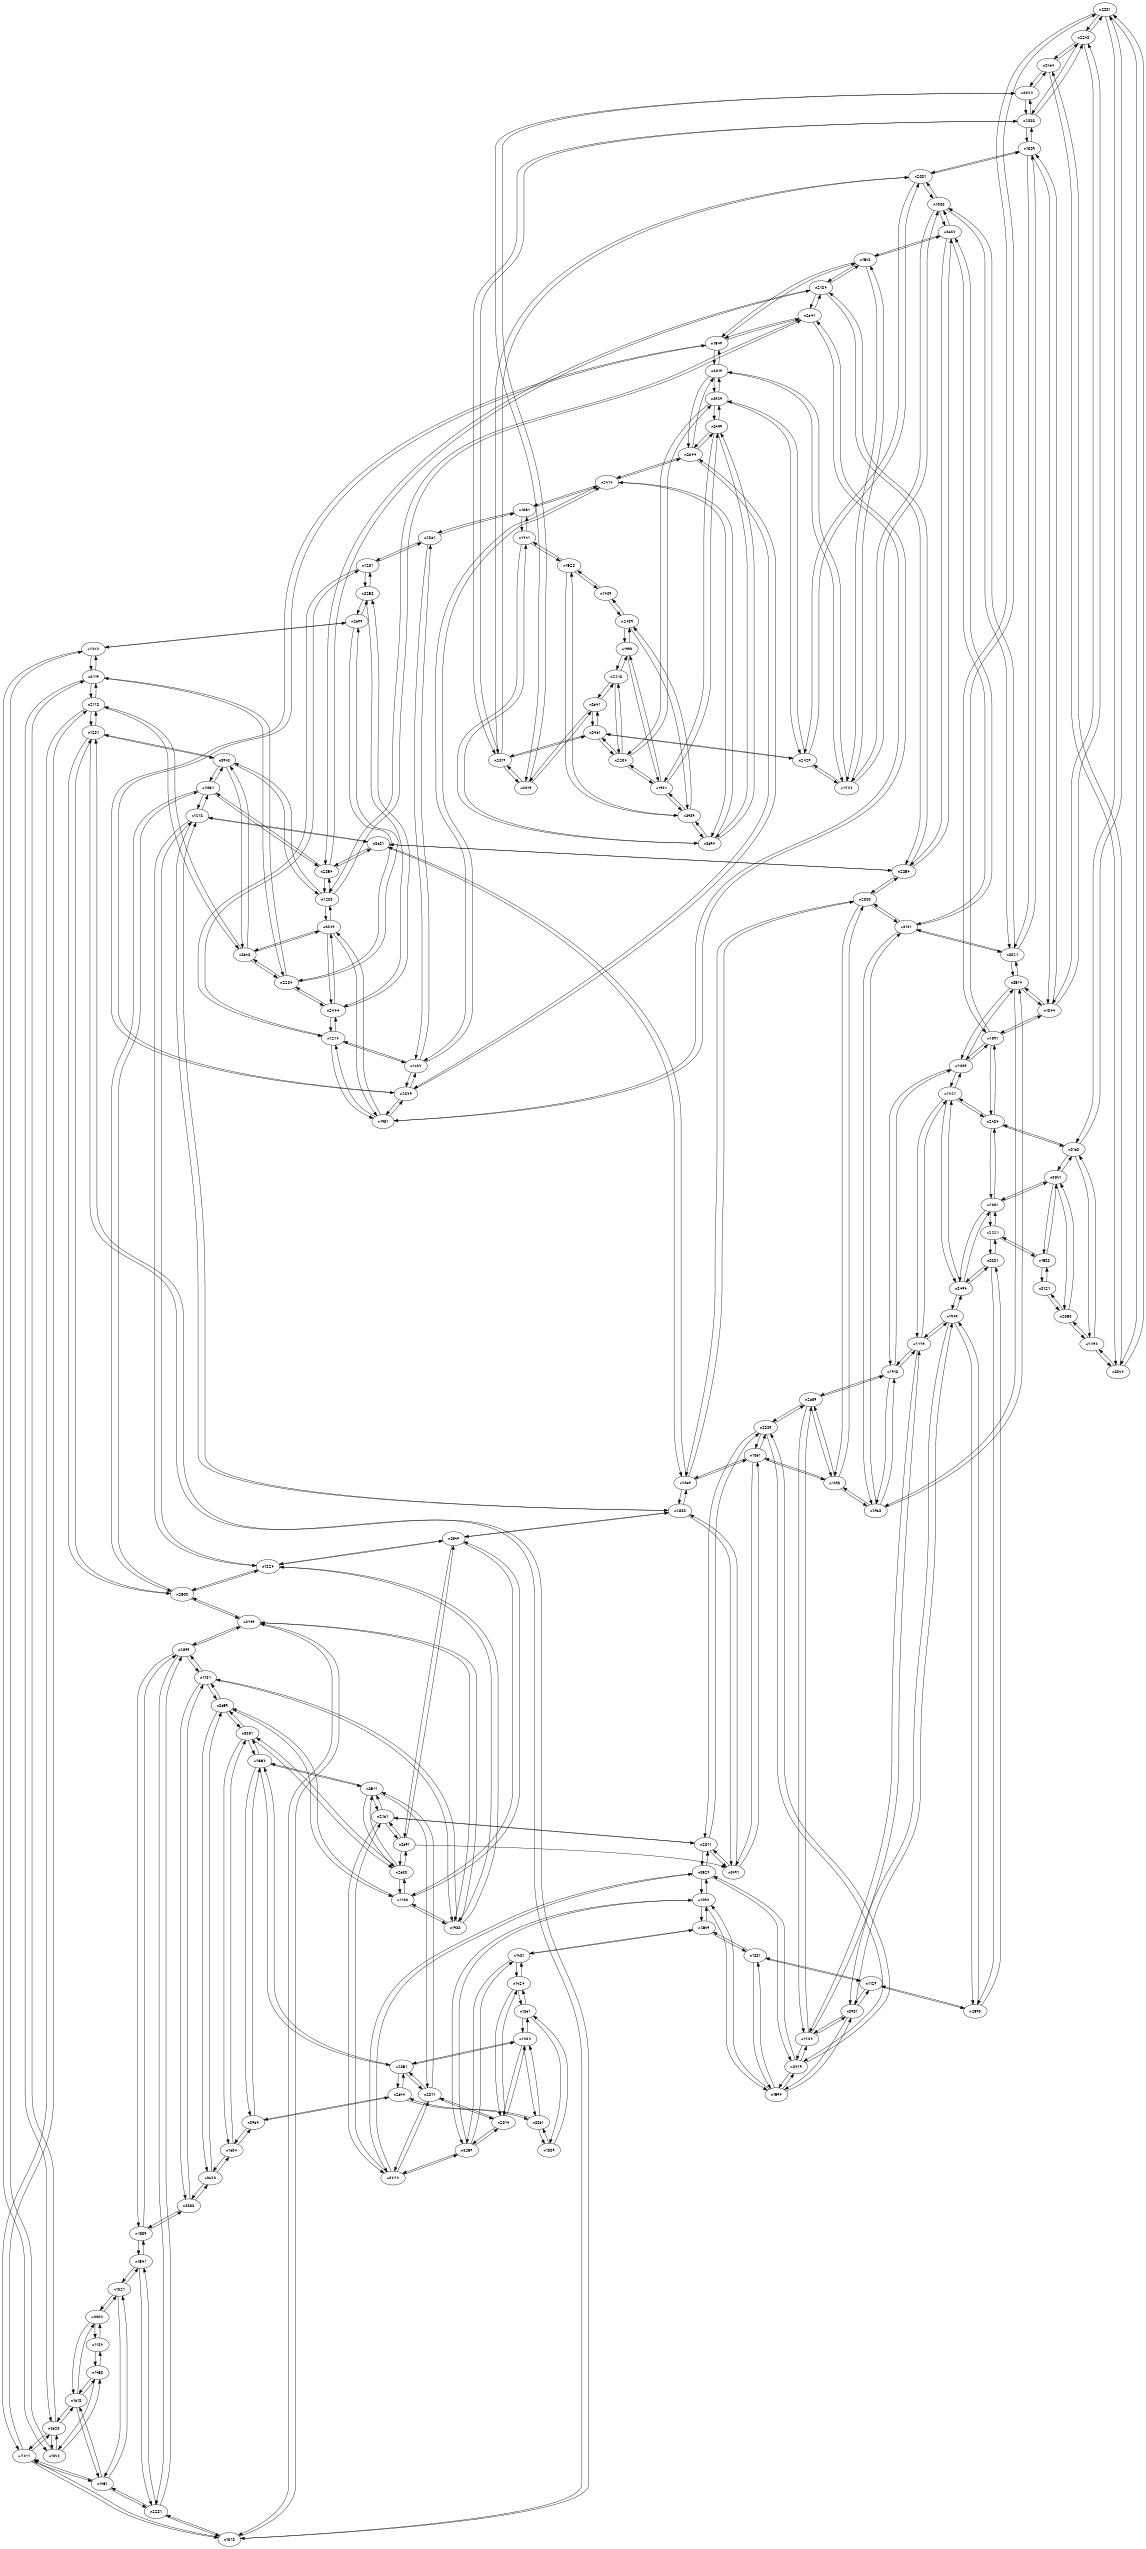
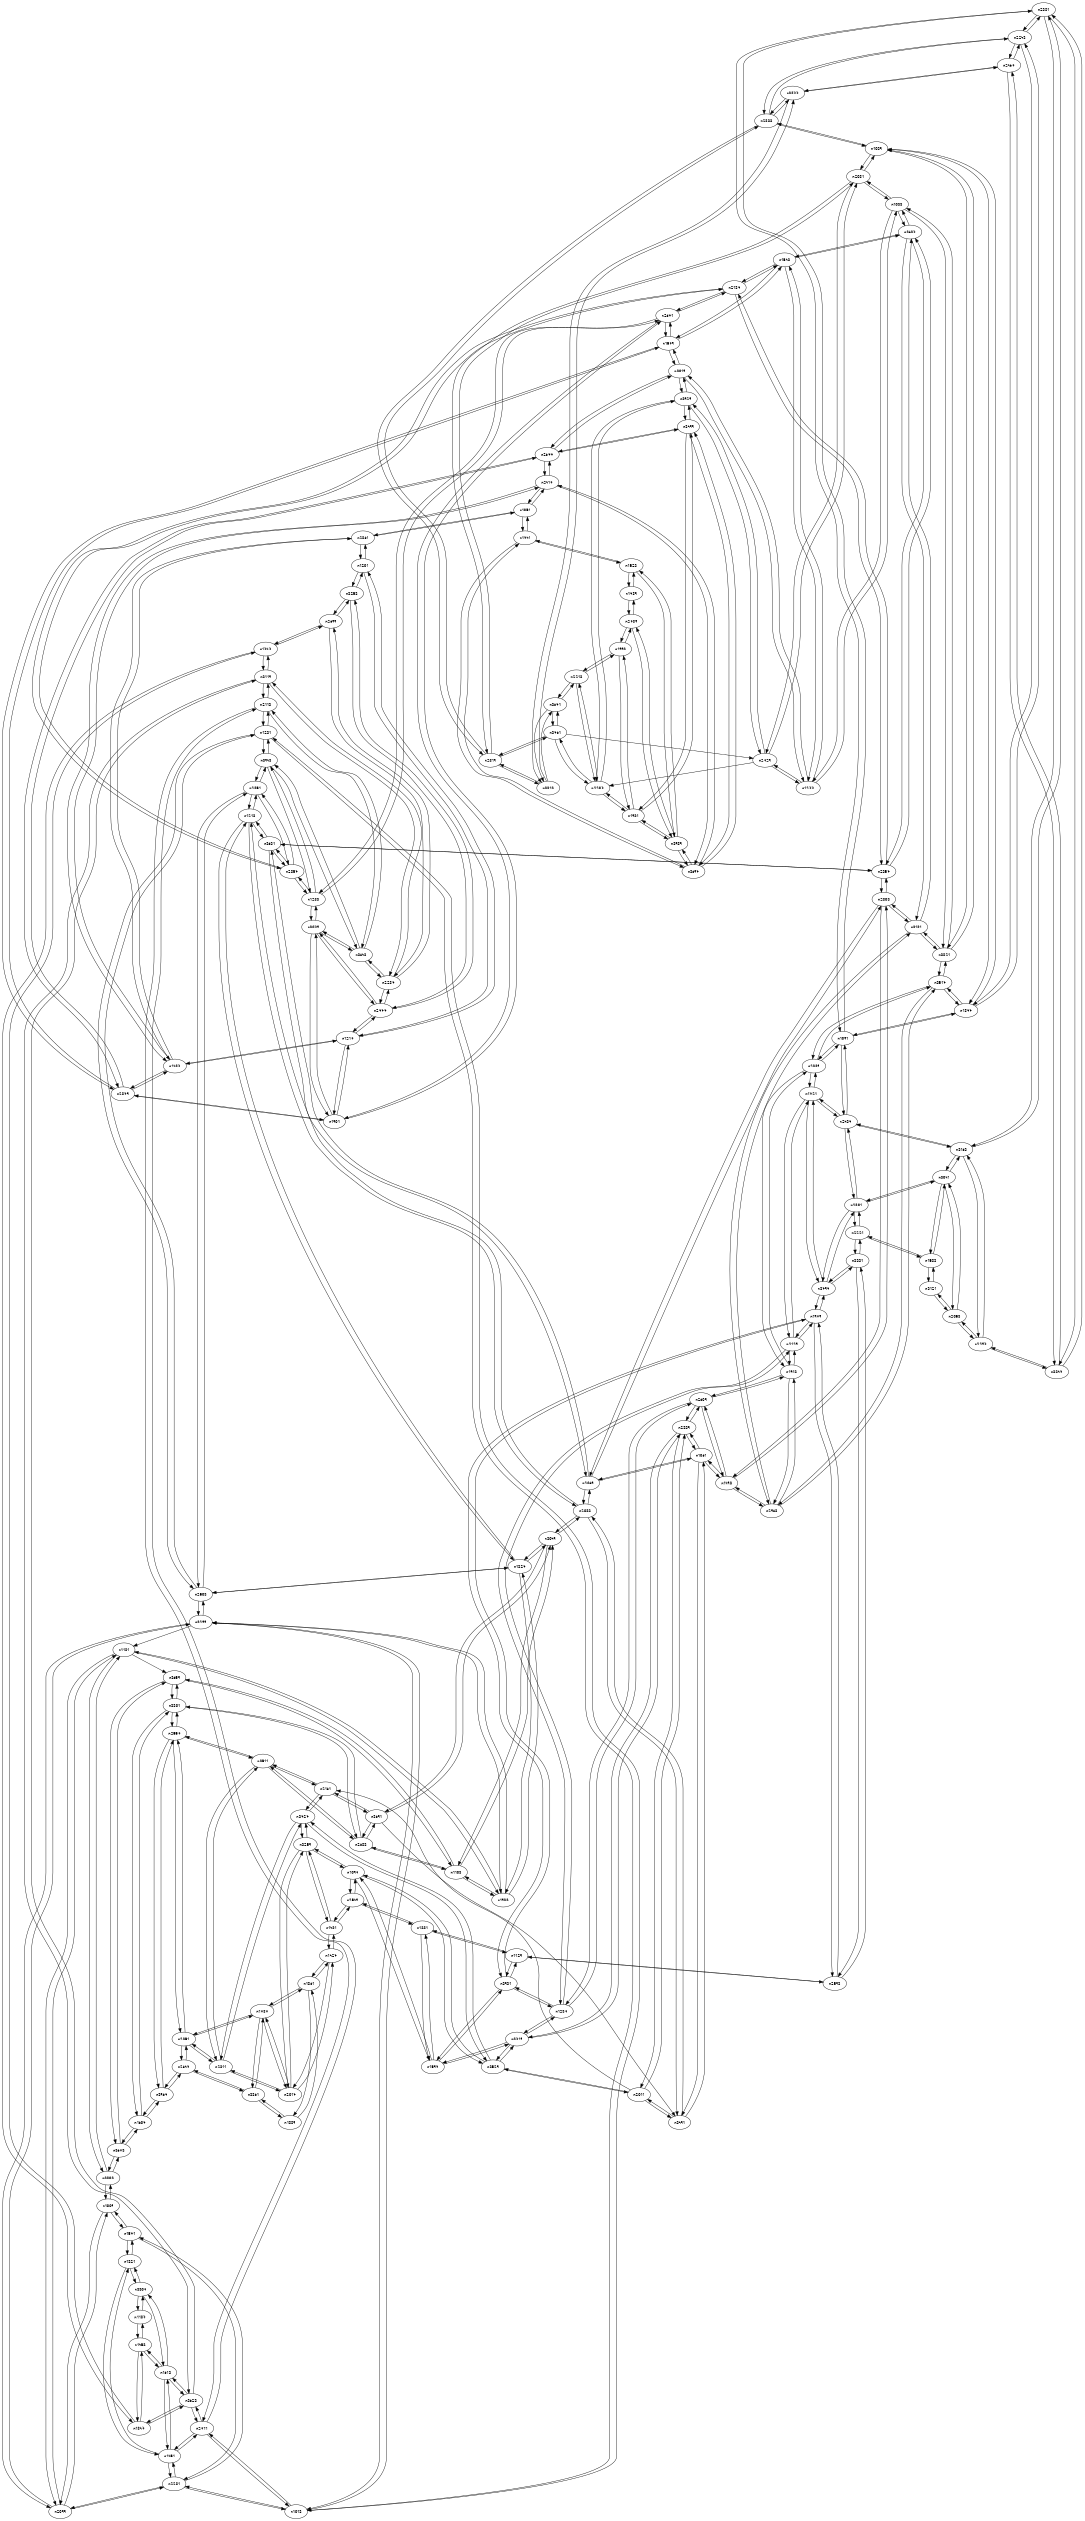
edge "n2729" -> "n3761": now "n2729" -> "n2207"
node "n3319": label "n3319" -> "n3313"
edge "n3659" -> "n1181": now "n3299" -> "n1181"
edge "n2161" -> "n2011": removed
